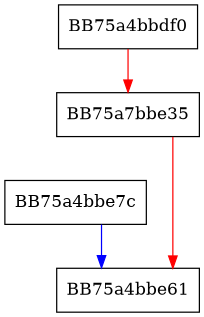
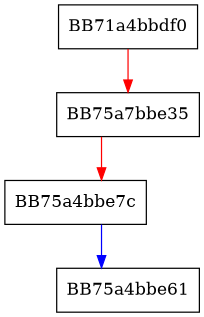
node "BB75a4bbdf0": label "BB75a4bbdf0" -> "BB71a4bbdf0"
edge "BB75a7bbe35" -> "BB75a4bbe61": now "BB75a7bbe35" -> "BB75a4bbe7c"
